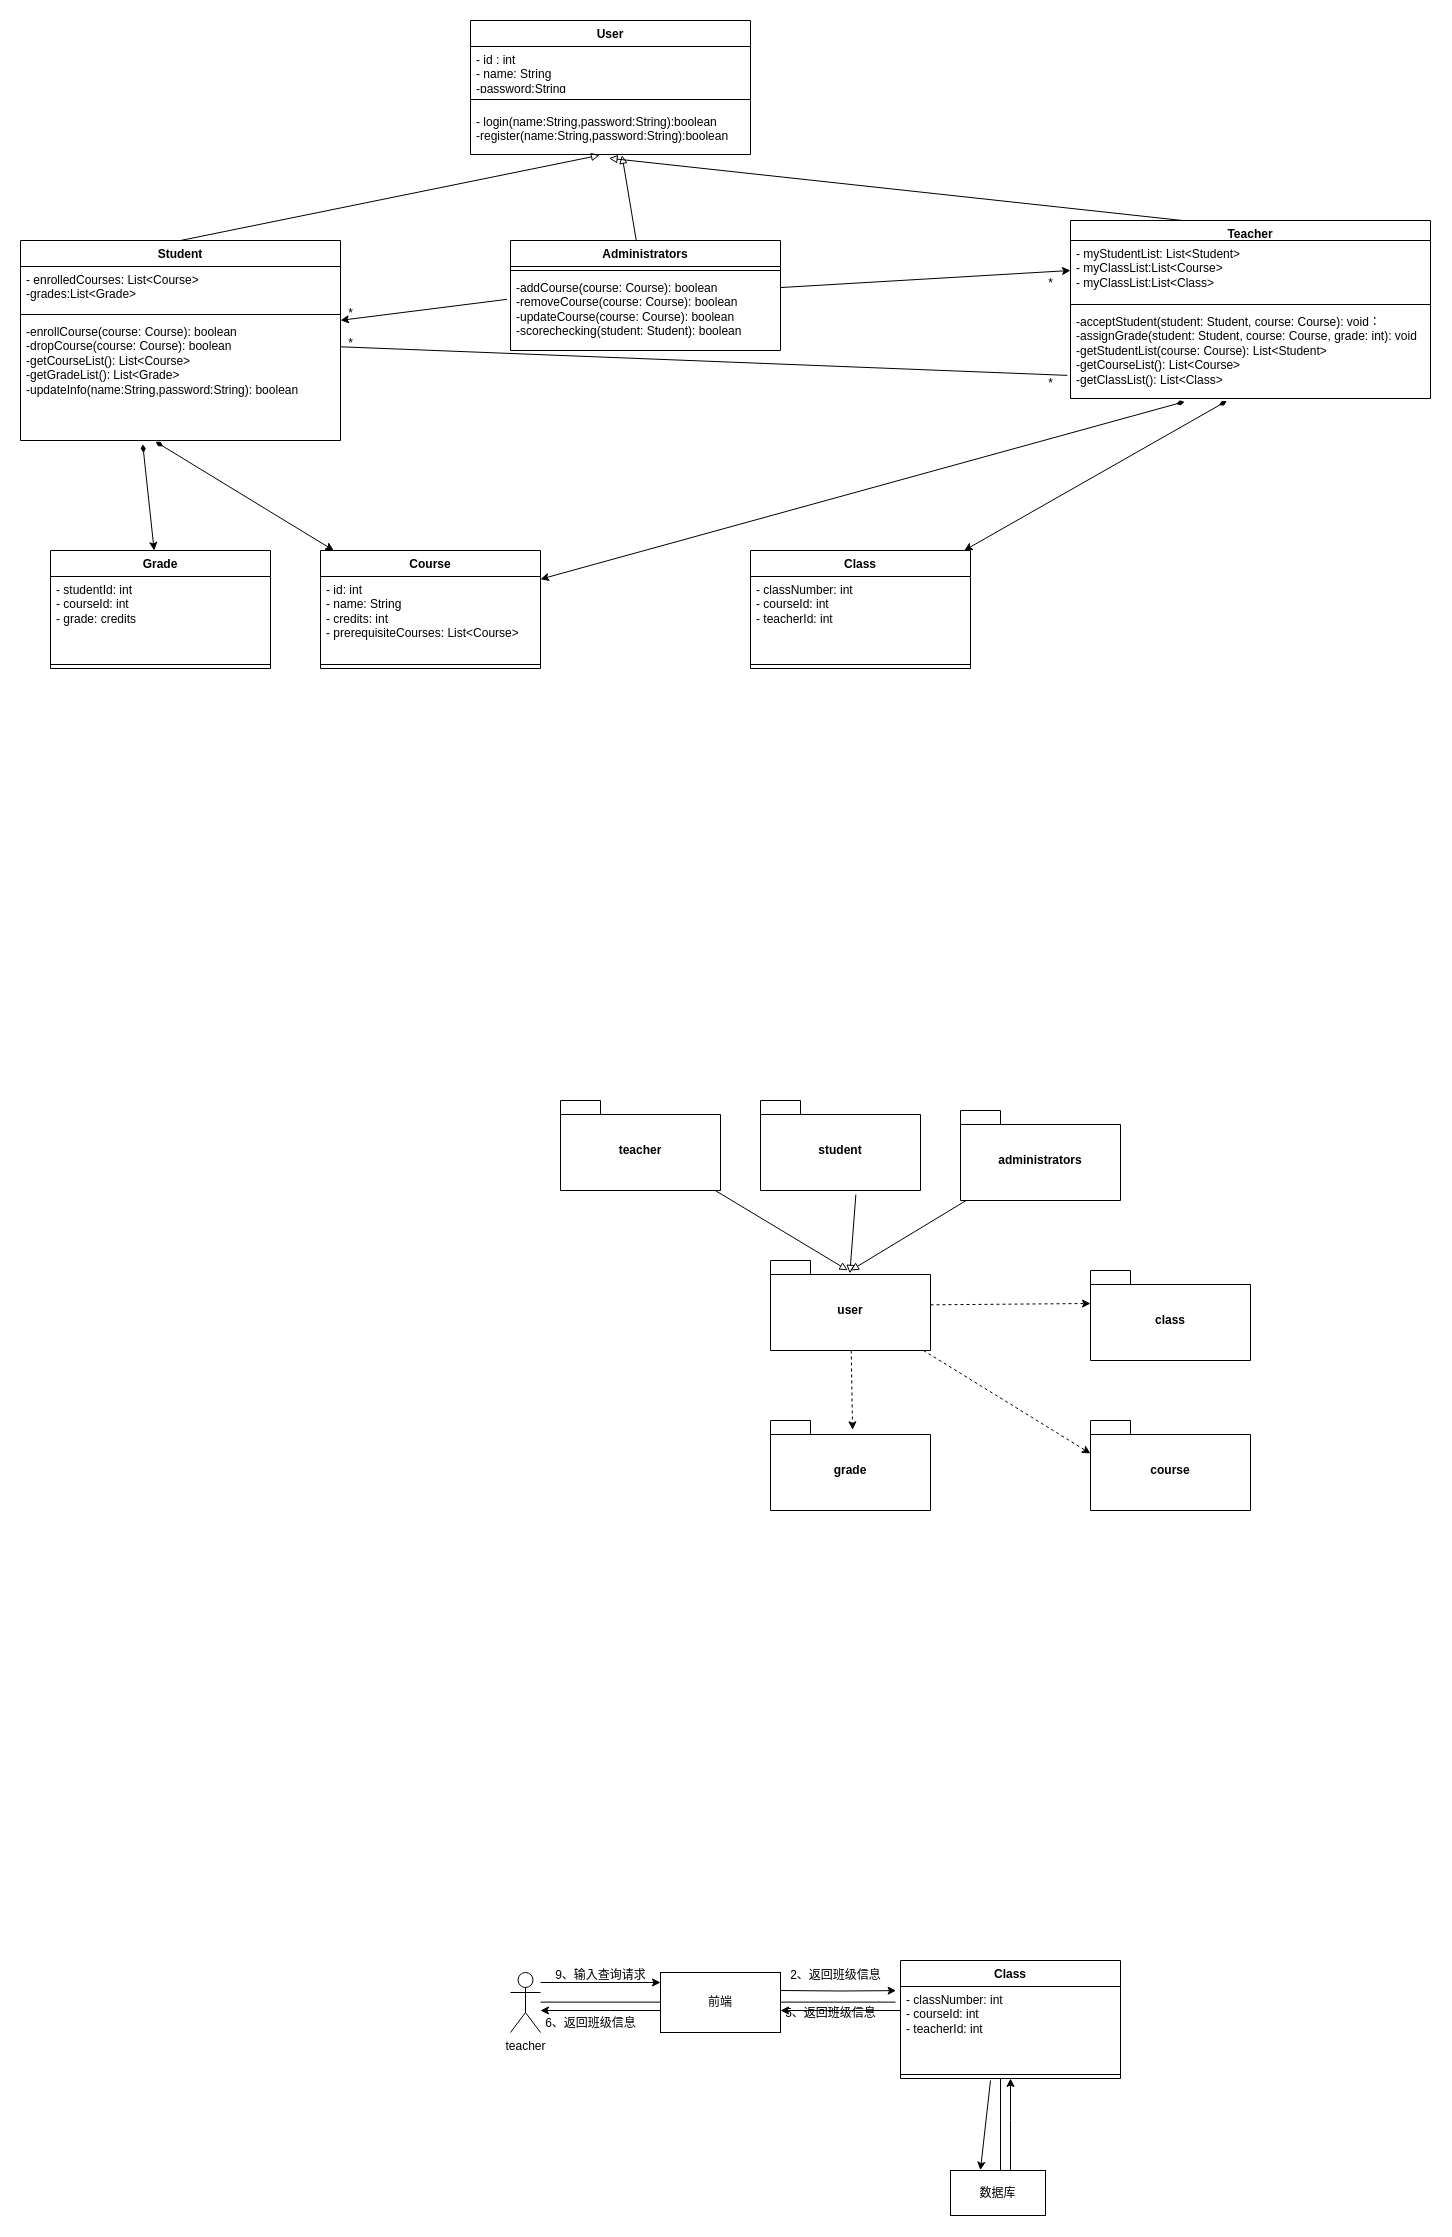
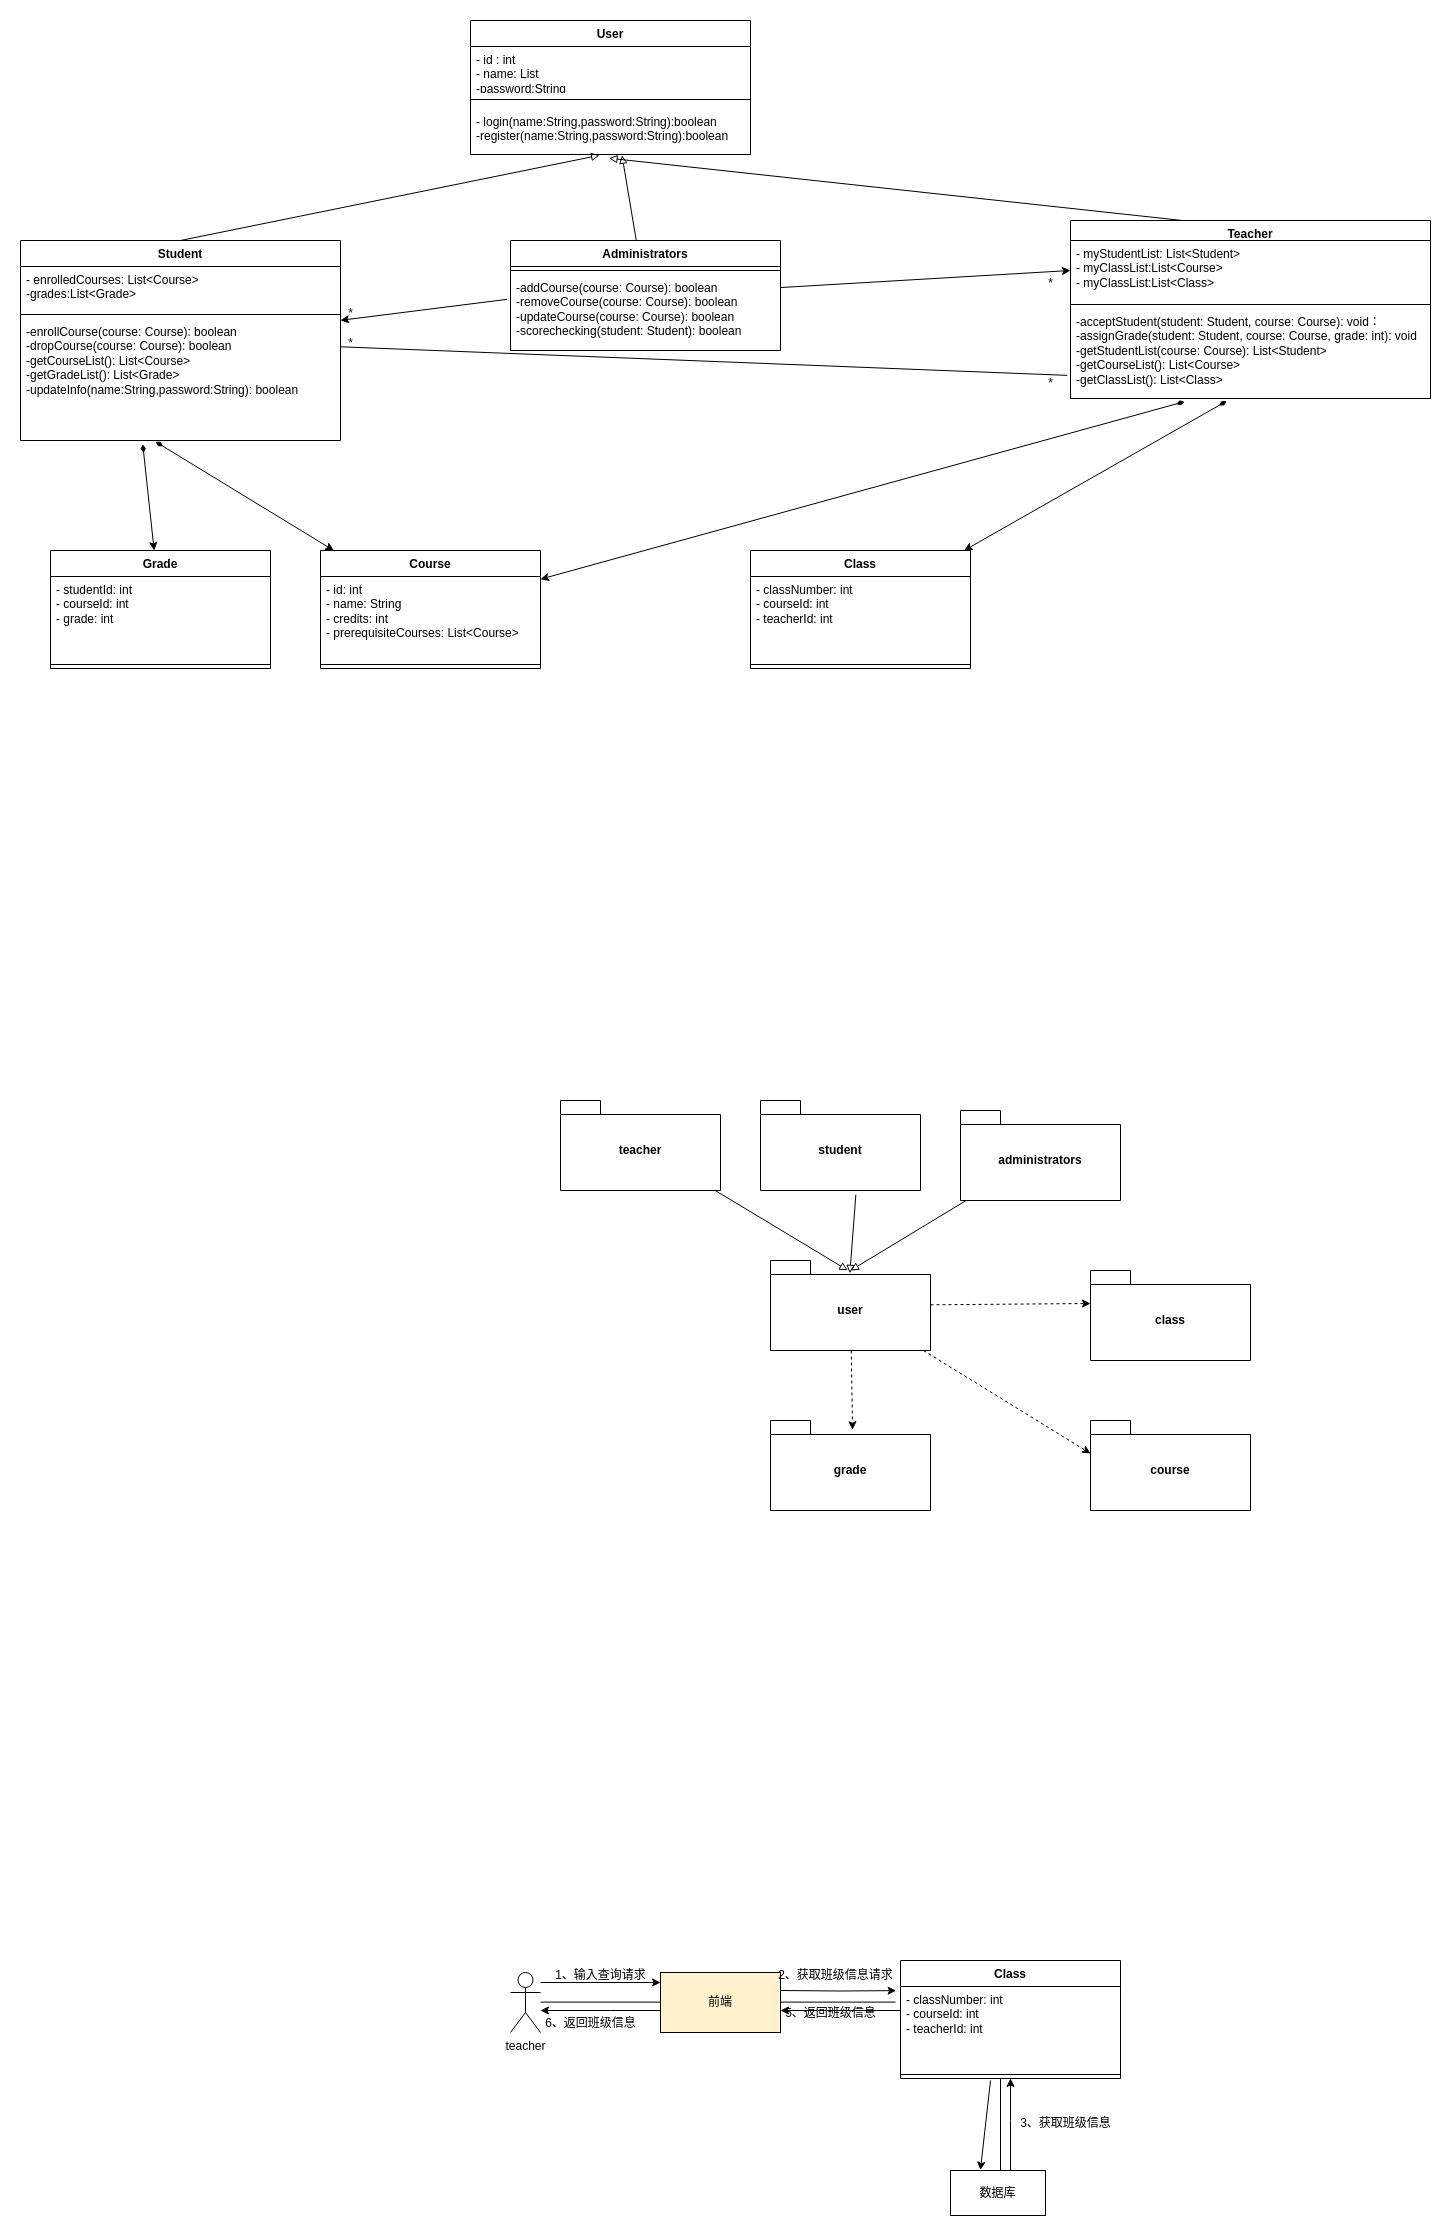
node "- id : int - name: String -password:String": label "- id : int - name: String -password:String" -> "- id : int - name: List -password:String"
node "- studentId: int - courseId: int - grade: credits": label "- studentId: int - courseId: int - grade: credits" -> "- studentId: int - courseId: int - grade: int"
node "9、输入查询请求": label "9、输入查询请求" -> "1、输入查询请求"
node "2、返回班级信息": label "2、返回班级信息" -> "2、获取班级信息请求"
node "前端": fillcolor #ffffff -> #fff2cc
node "3、获取班级信息": added
